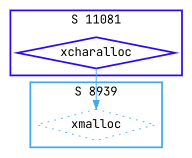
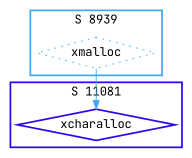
edge "xcharalloc" -> "xmalloc": reversed
